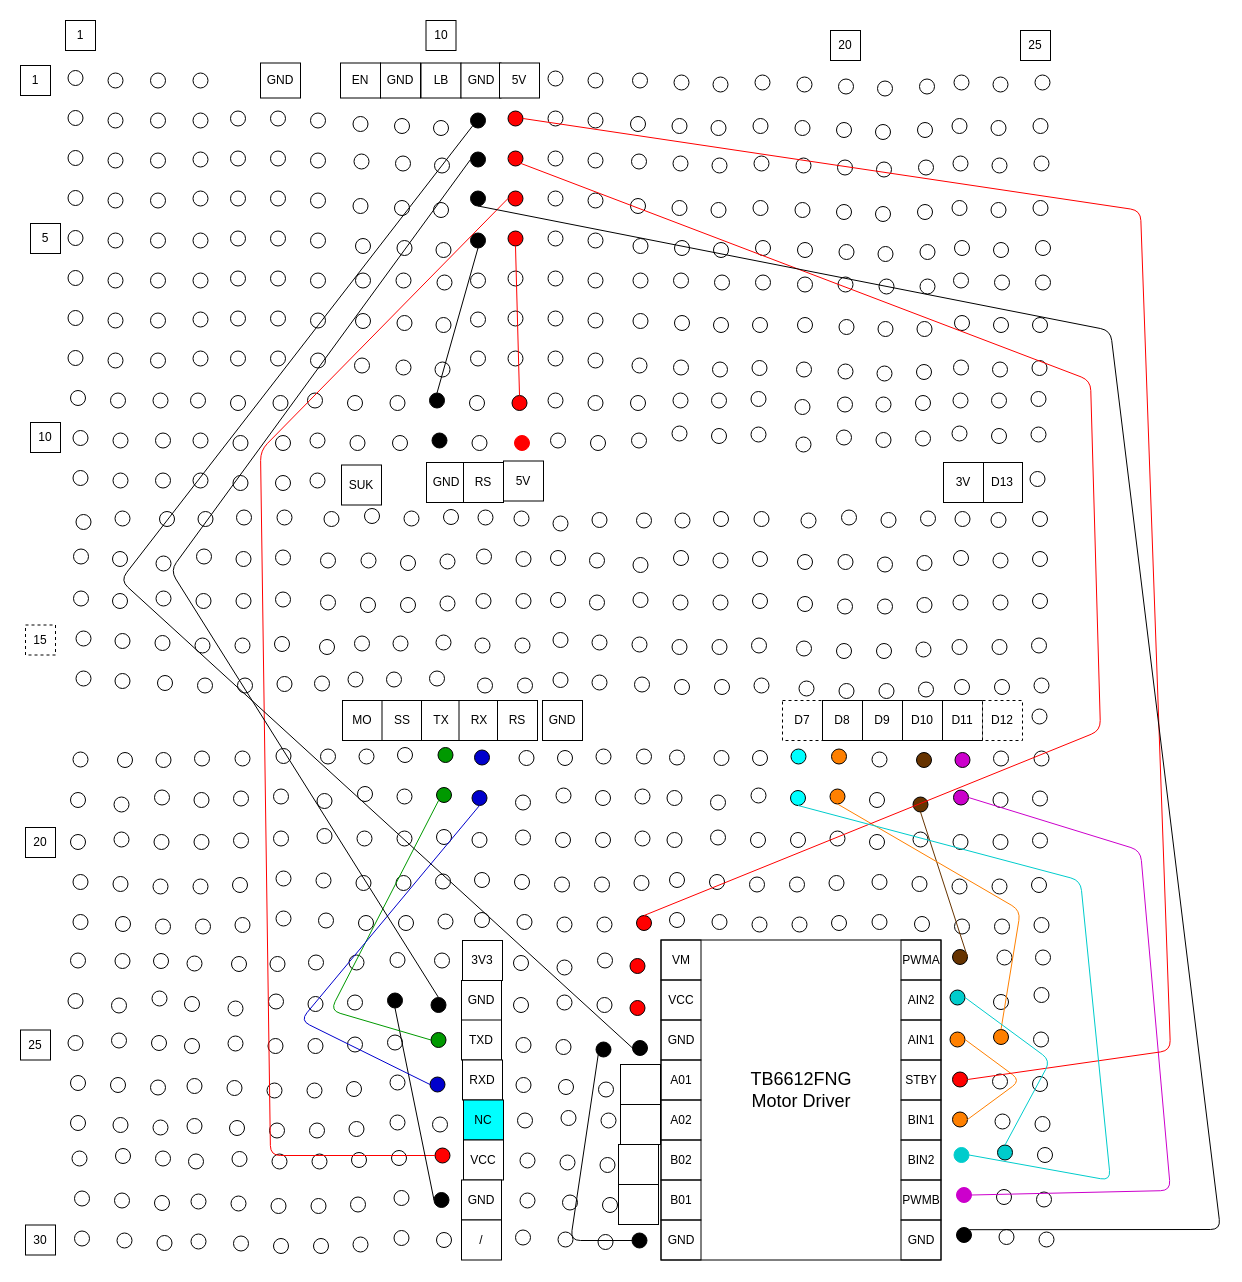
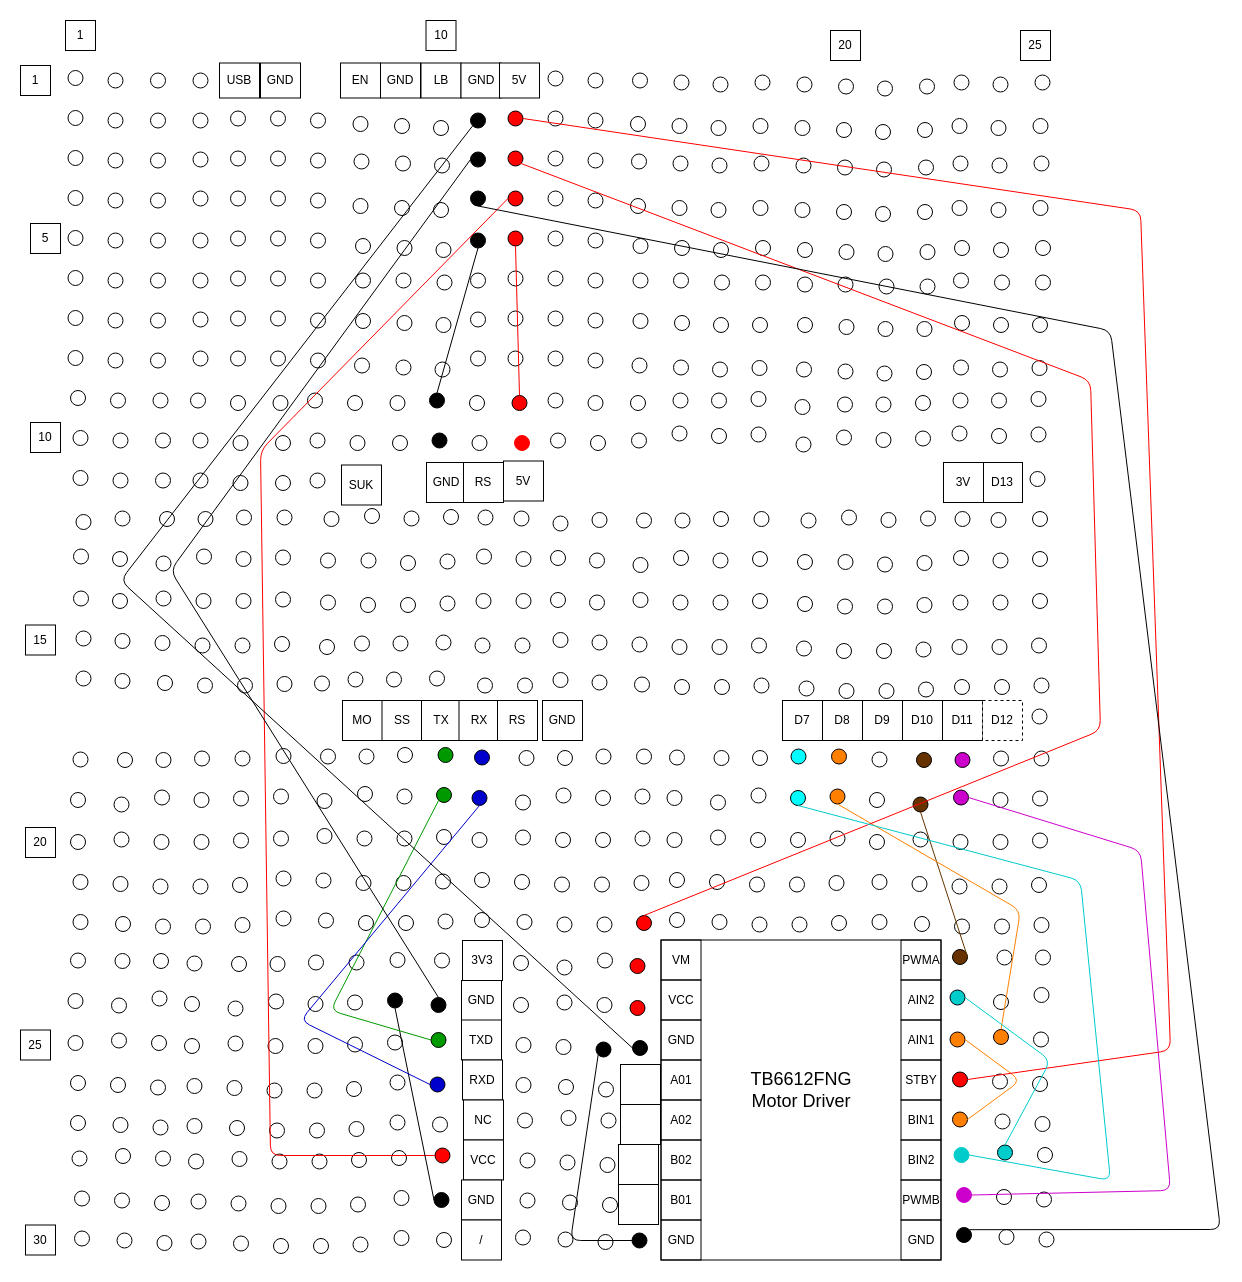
node "USB": added
node "15": style dashed -> solid
node "D7": style dashed -> solid
node "NC": fillcolor #00ffff -> #ffffff
